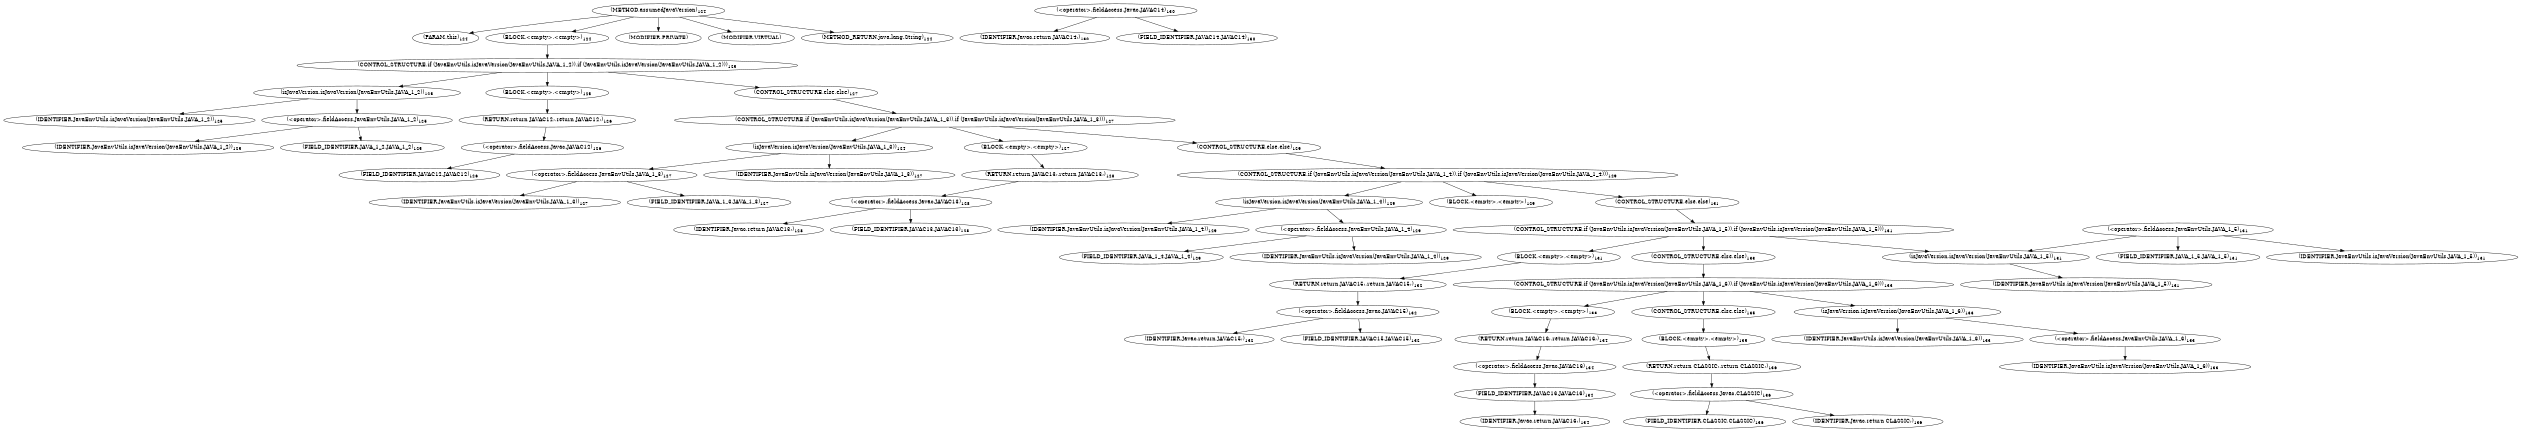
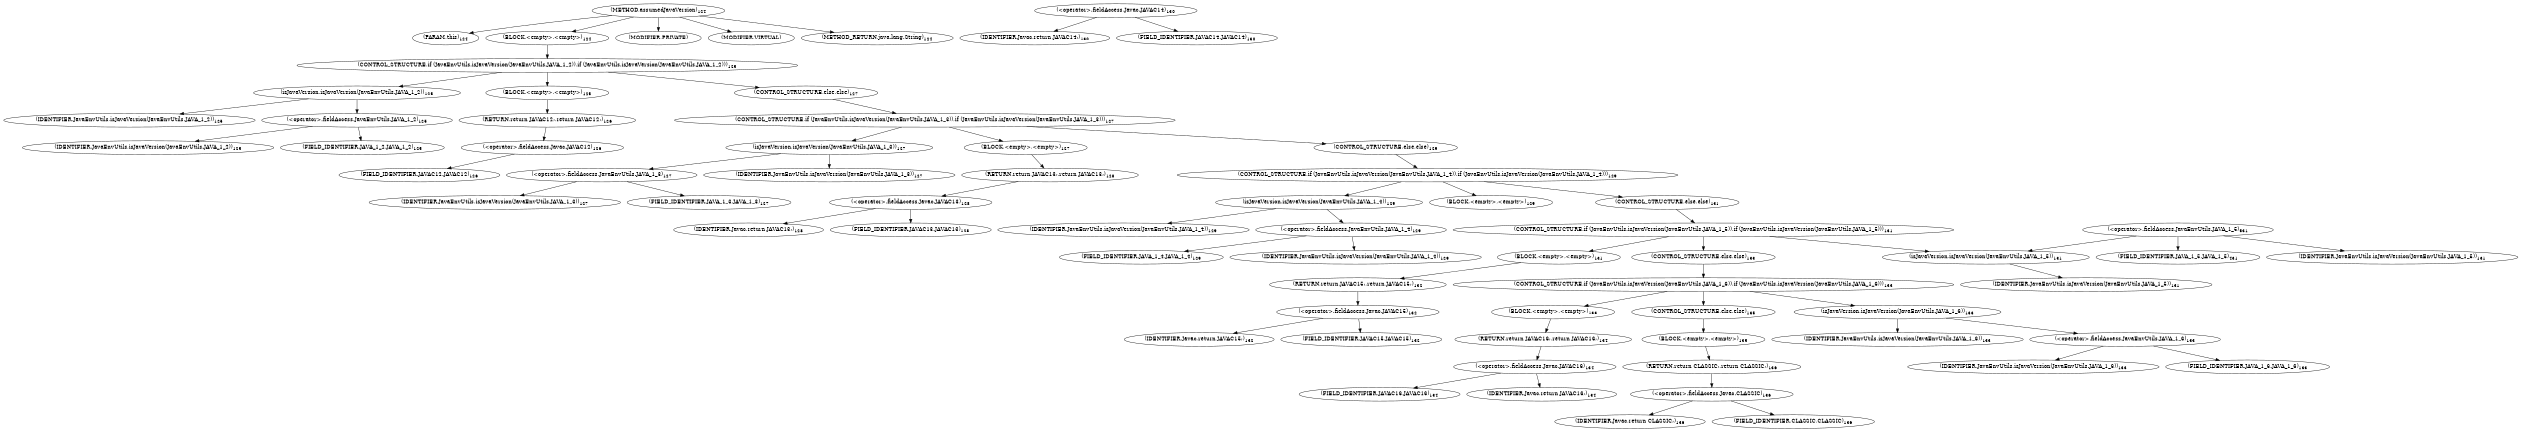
node "(isJavaVersion,isJavaVersion(JavaEnvUtils.JAVA_1_3))": text "124" -> "127"
node "(<operator>.fieldAccess,JavaEnvUtils.JAVA_1_5)": text "131" -> "531"
node "(FIELD_IDENTIFIER,JAVA_1_5,JAVA_1_5)": text "131" -> "431"
node "(FIELD_IDENTIFIER,JAVA_1_6,JAVA_1_6)": added
edge "(FIELD_IDENTIFIER,JAVAC16,JAVAC16)" -> "(IDENTIFIER,Javac,return JAVAC16;)": now "(<operator>.fieldAccess,Javac.JAVAC16)" -> "(IDENTIFIER,Javac,return JAVAC16;)"
